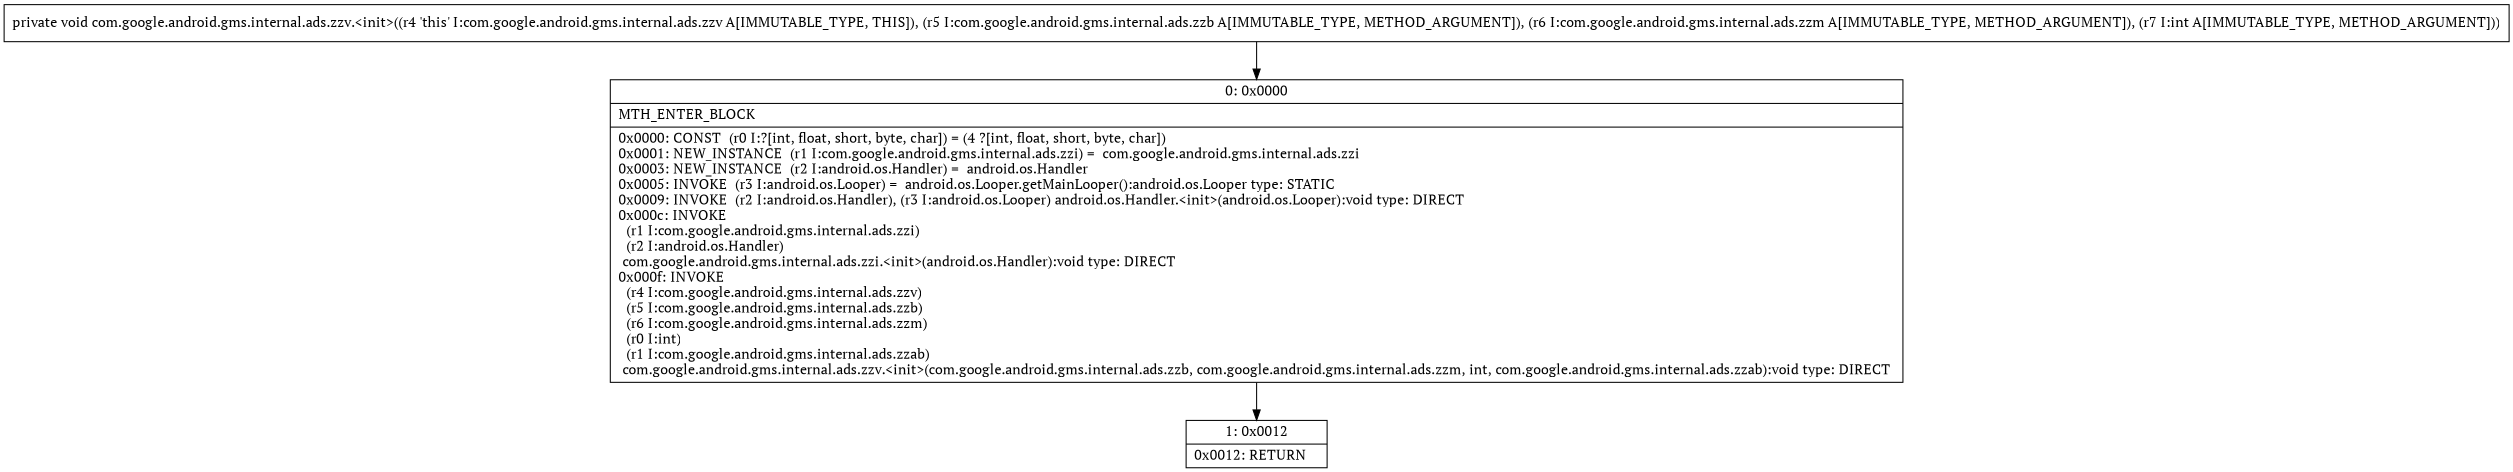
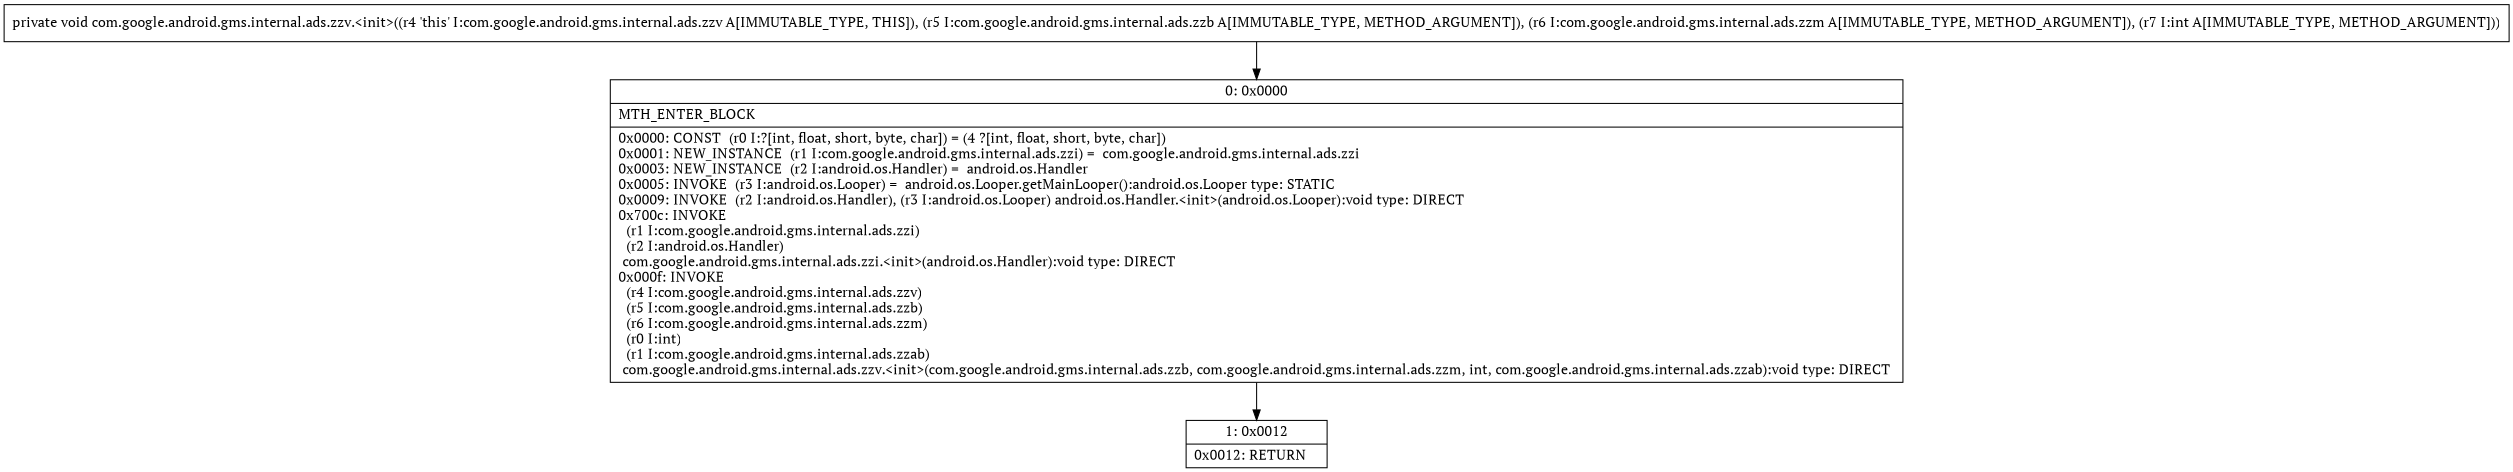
node "0: 0x0000": text "0x000c: INVOKE" -> "0x700c: INVOKE"
